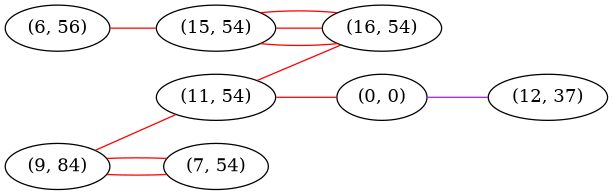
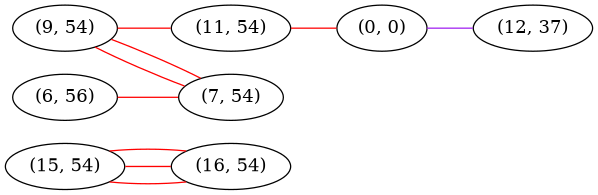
edge "(6, 56)" -- "(15, 54)": now "(6, 56)" -- "(7, 54)"
edge "(16, 54)" -- "(11, 54)": removed
node "(9, 84)": label "(9, 84)" -> "(9, 54)"
